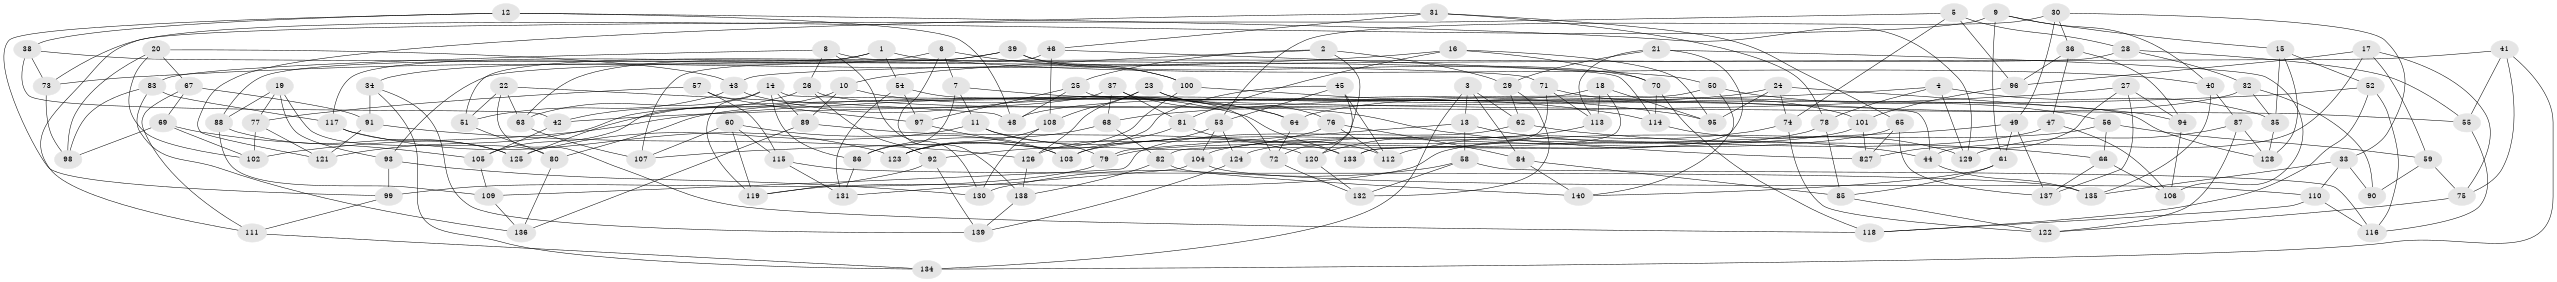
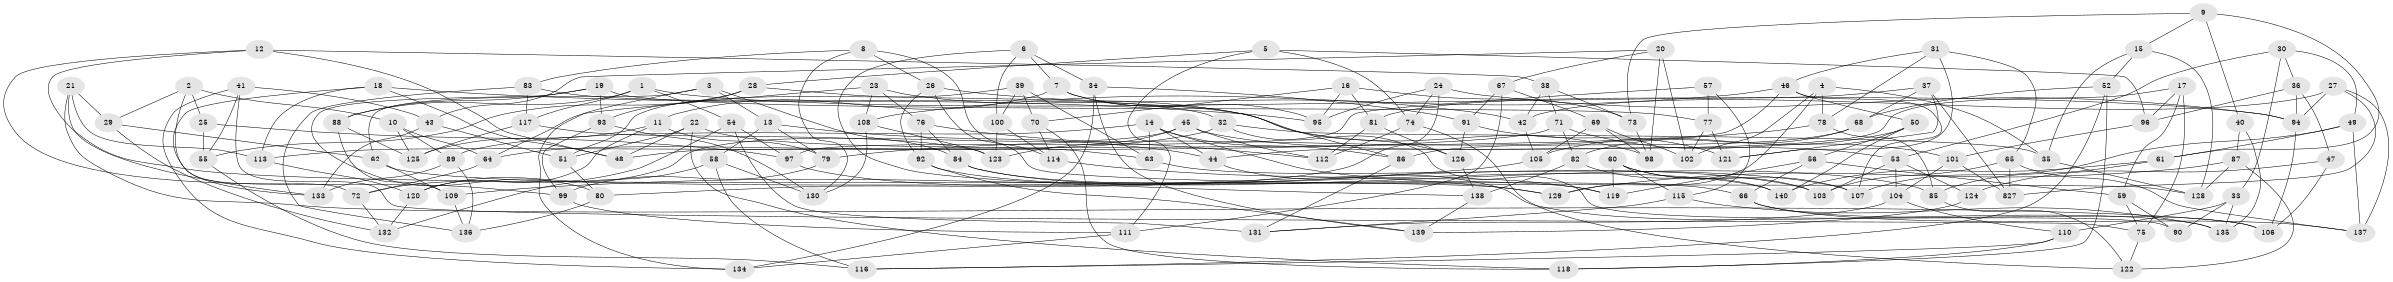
edge "1" -- "40": now "1" -- "94"
edge "25" -- "48": now "46" -- "48"
